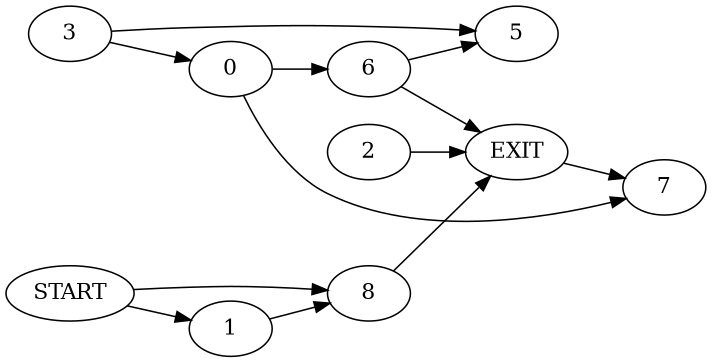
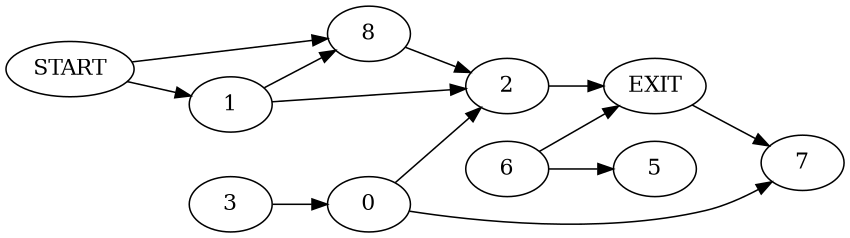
edge "3" -> "5": removed
edge "0" -> "6": now "0" -> "2"
edge "1" -> "2": added
edge "8" -> "EXIT": now "8" -> "2"
